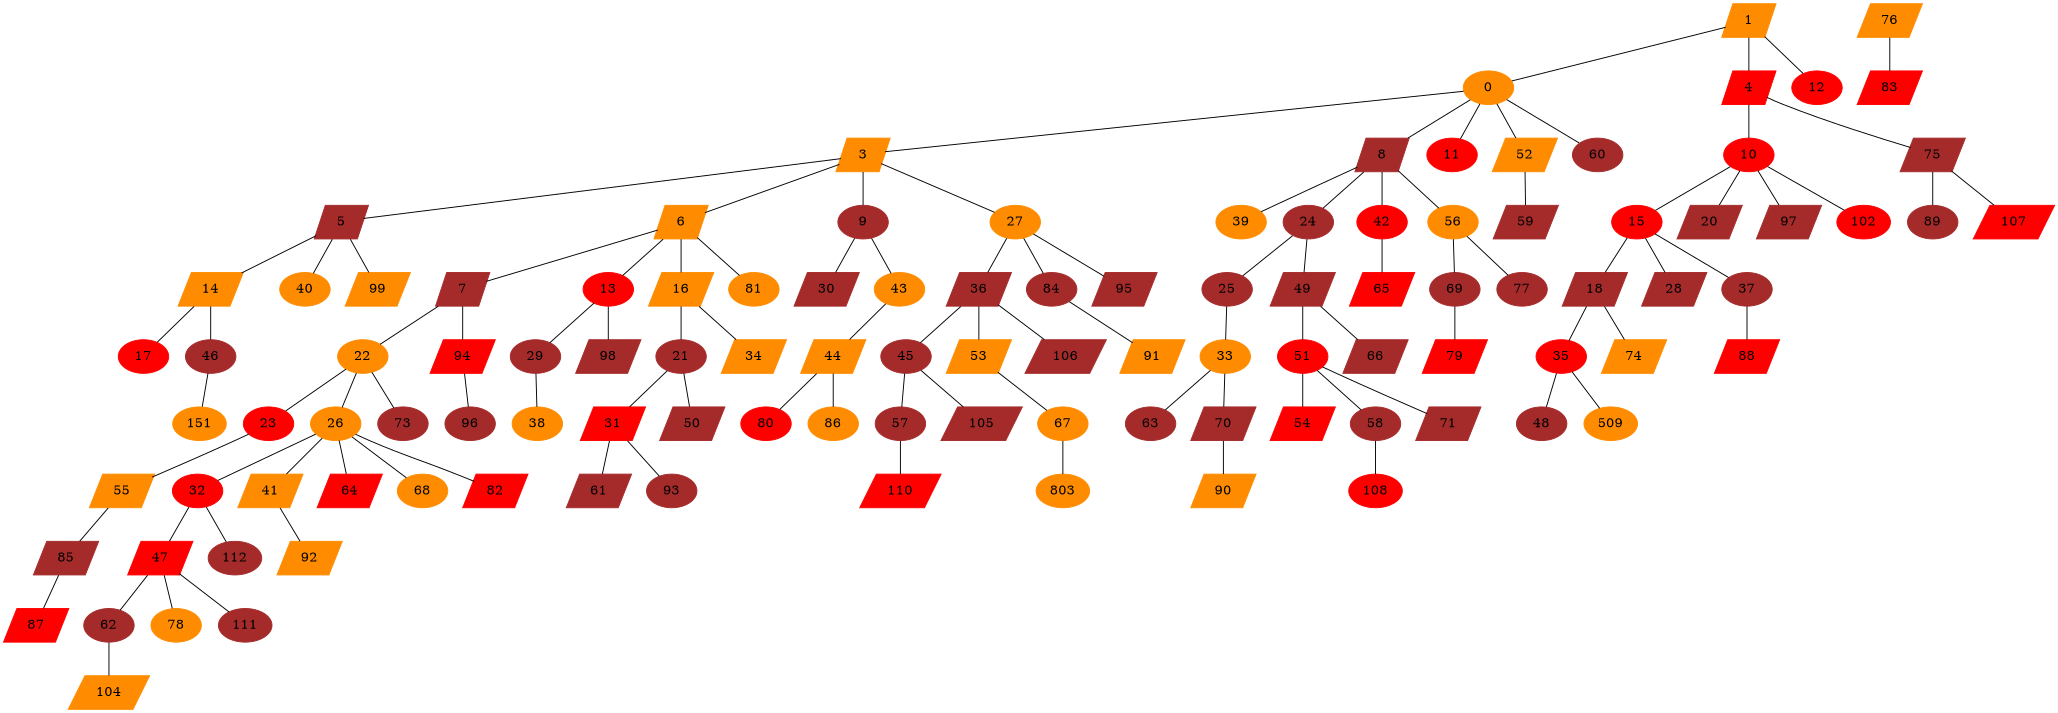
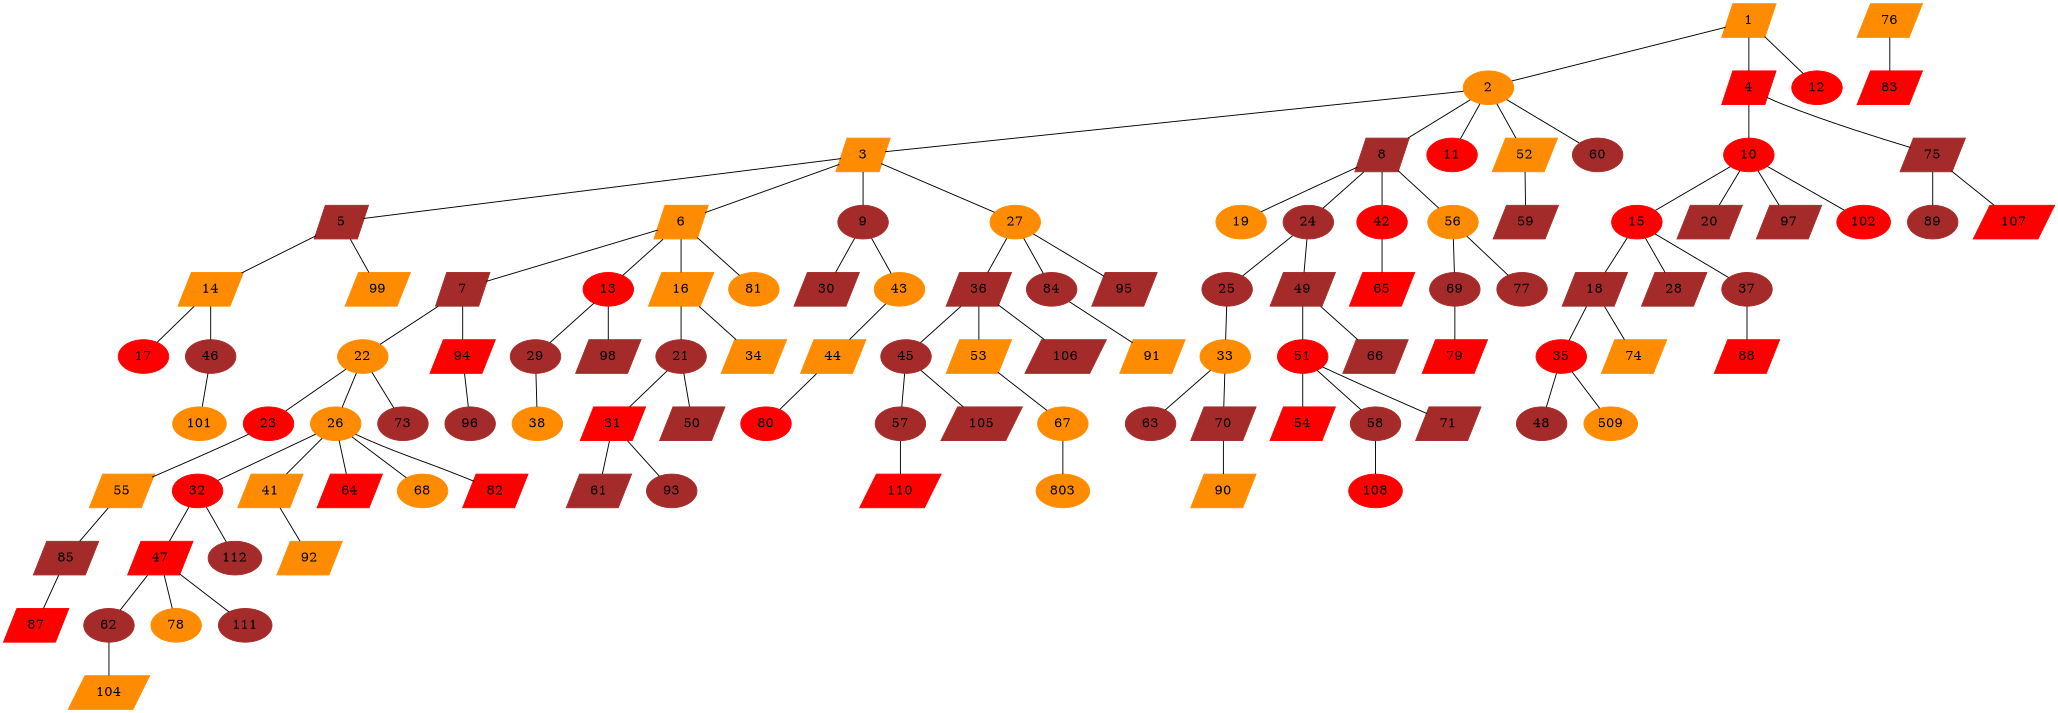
node "0": label "0" -> "2"
node "39": label "39" -> "19"
node "40": removed
node "151": label "151" -> "101"
node "86": removed
